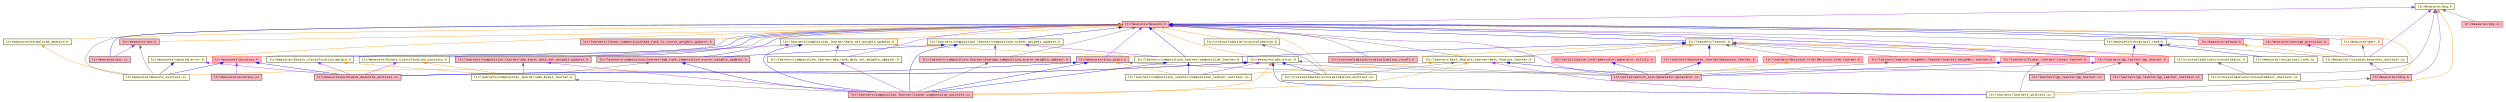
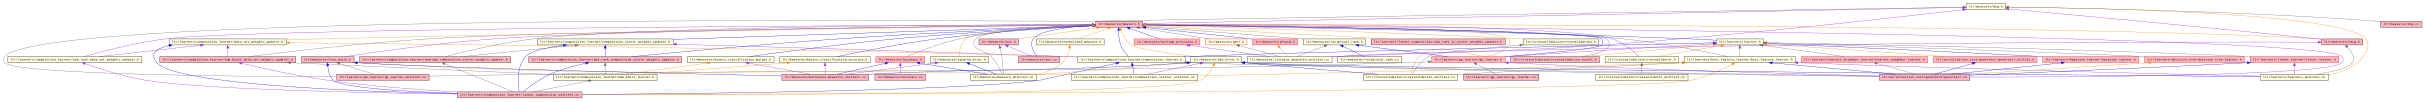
node "ltr/measures/dcg.cc": color red -> black
edge "ltr/measures/ndcg.h" -> "ltr/measures/listwise_measures_unittest.cc": reversed
